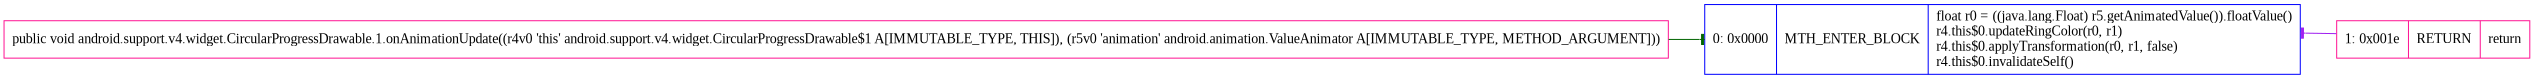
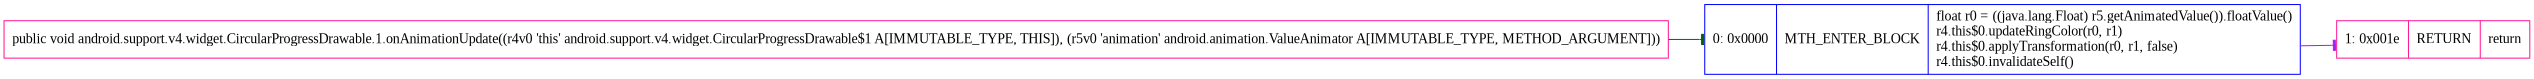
edge "1: 0x001e" -> "0: 0x0000": reversed
